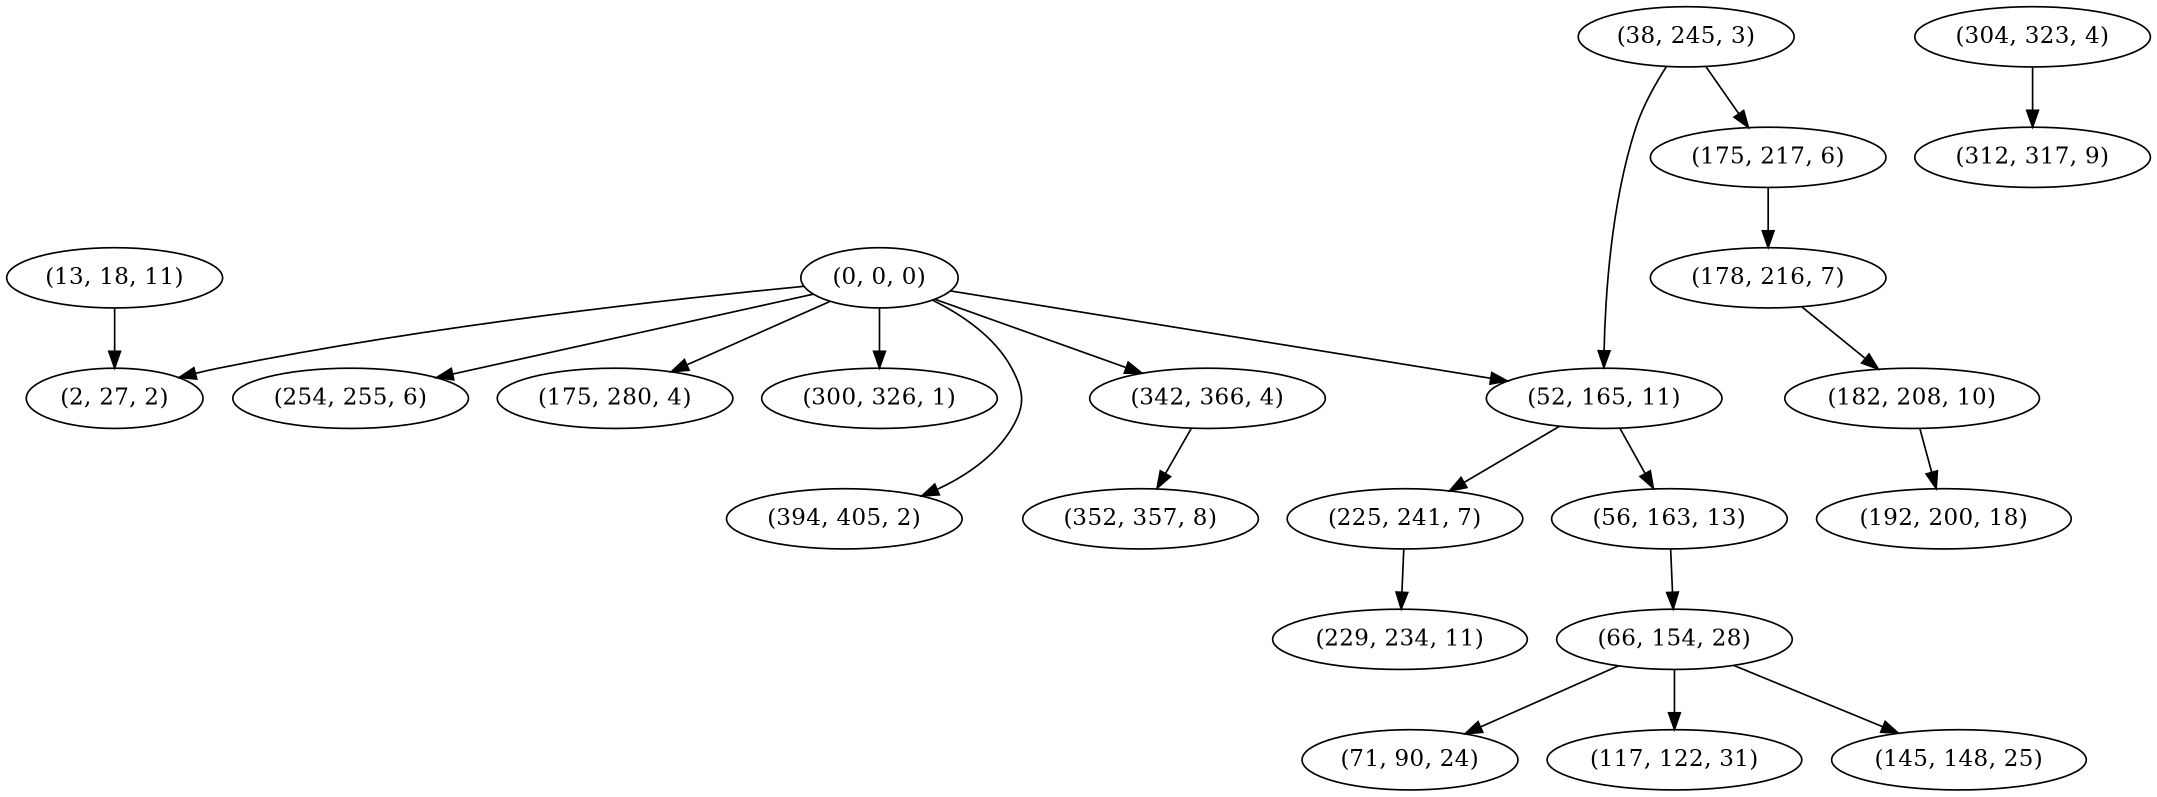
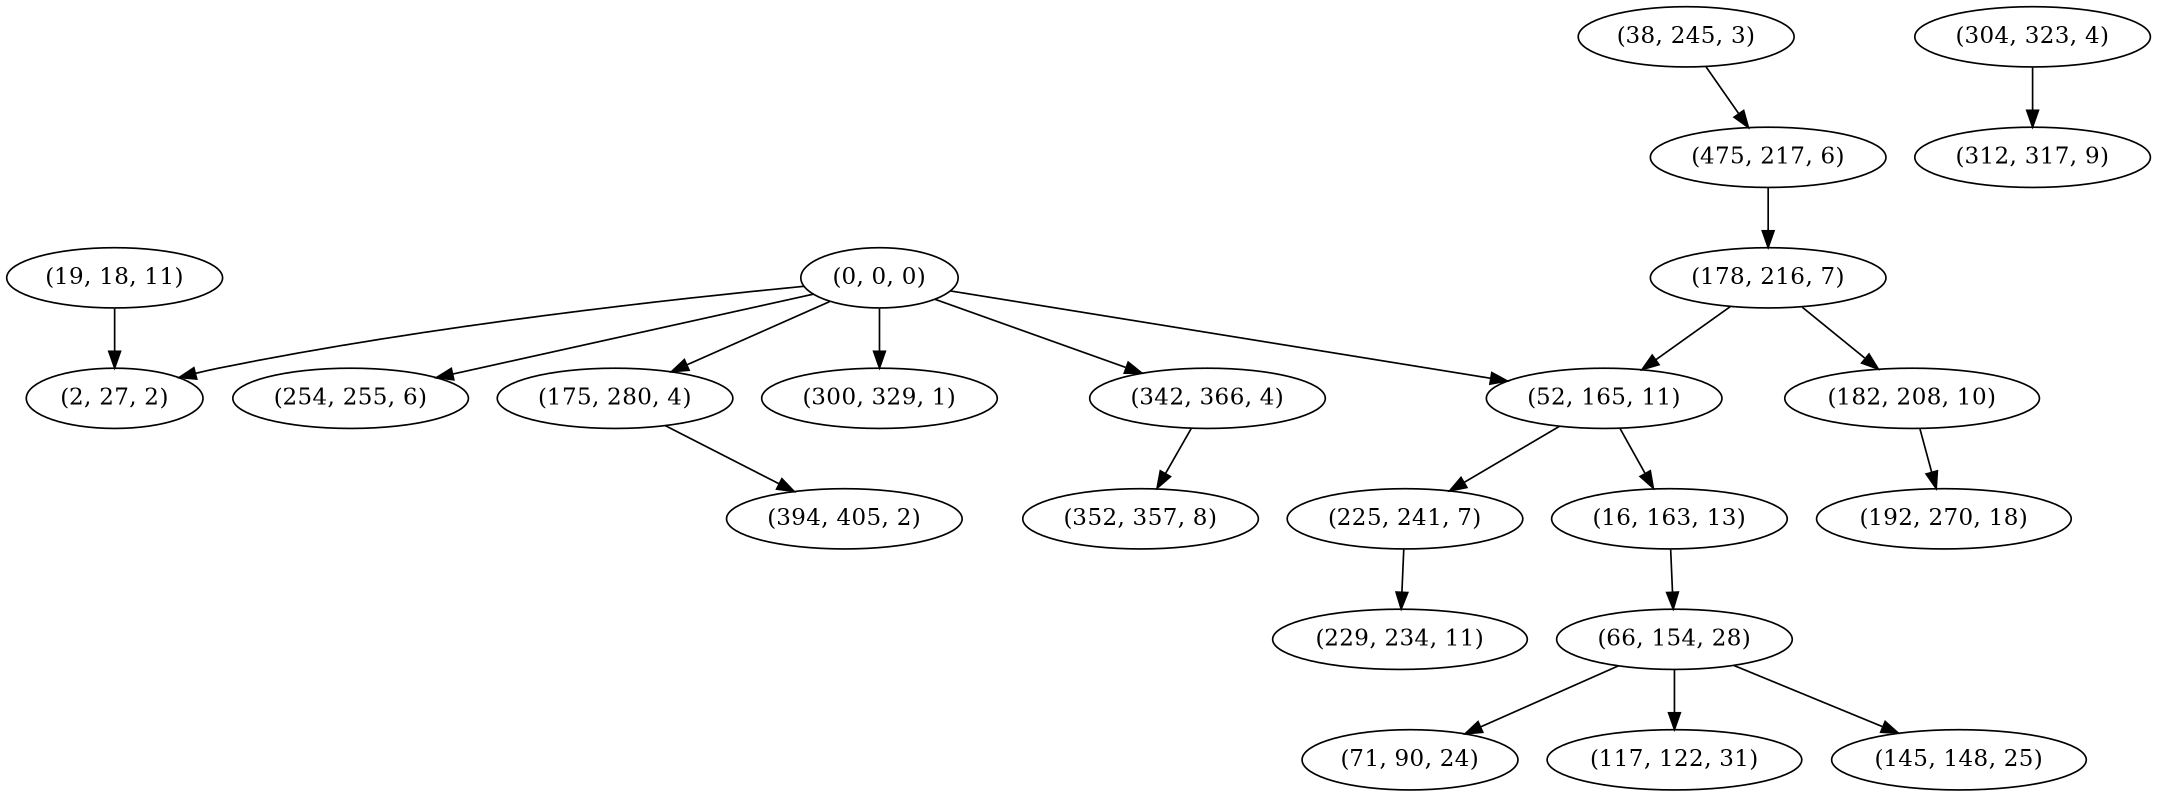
node "(175, 217, 6)": label "(175, 217, 6)" -> "(475, 217, 6)"
edge "(38, 245, 3)" -> "(52, 165, 11)": now "(178, 216, 7)" -> "(52, 165, 11)"
node "(13, 18, 11)": label "(13, 18, 11)" -> "(19, 18, 11)"
edge "(0, 0, 0)" -> "(394, 405, 2)": now "(175, 280, 4)" -> "(394, 405, 2)"
node "(300, 326, 1)": label "(300, 326, 1)" -> "(300, 329, 1)"
node "(56, 163, 13)": label "(56, 163, 13)" -> "(16, 163, 13)"
node "(192, 200, 18)": label "(192, 200, 18)" -> "(192, 270, 18)"
